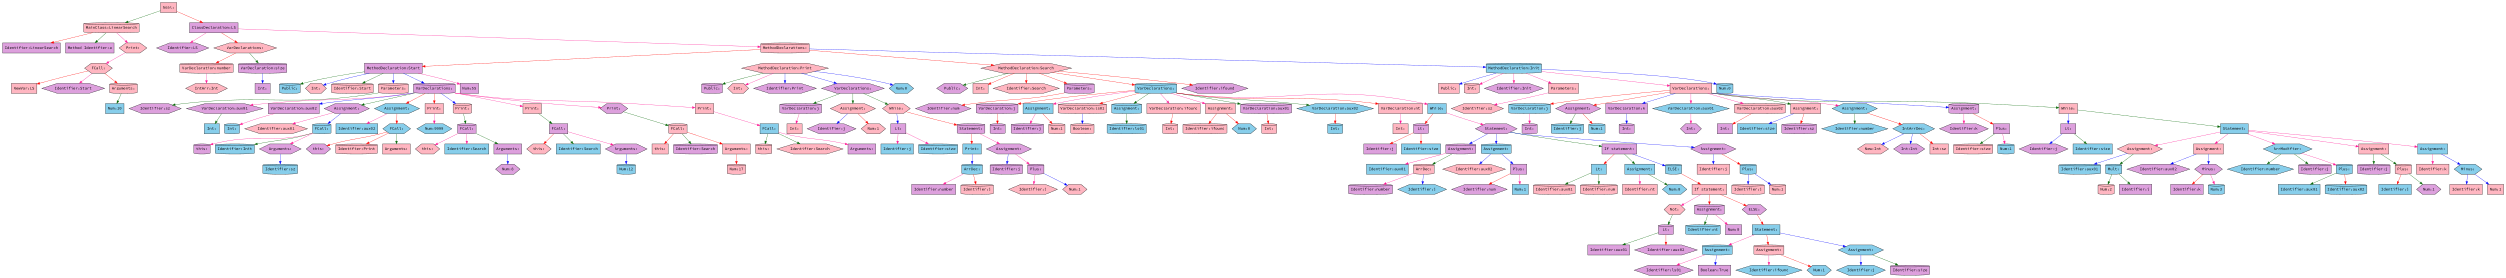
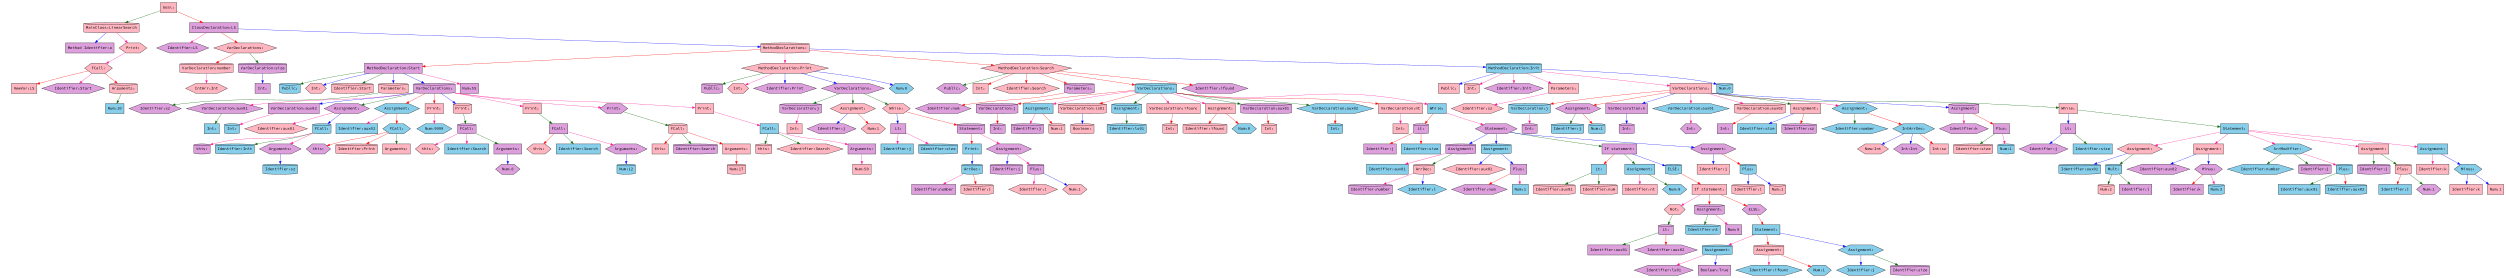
edge "MainClass:LinearSearch" -> "Method Identifier:a": color darkgreen -> blue
edge "ClassDeclaration:LS" -> "MethodDeclarations:": color deeppink -> blue
node "Identifier:LinearSearch": removed
edge "MethodDeclarations:" -> "MethodDeclaration:Print": added
node "Num:50": added
